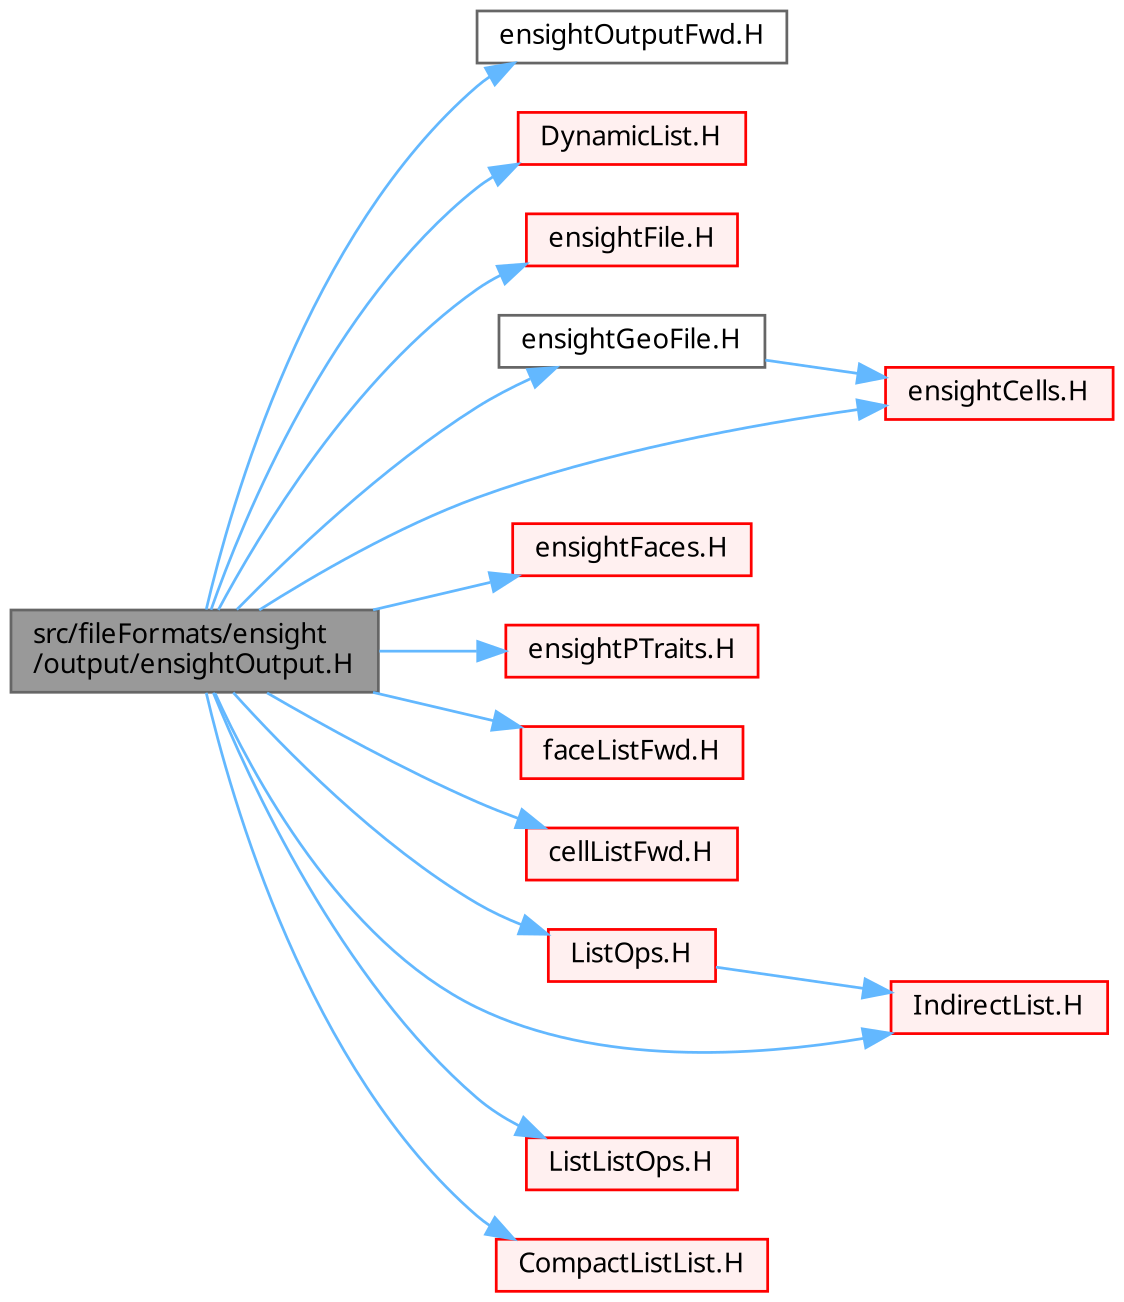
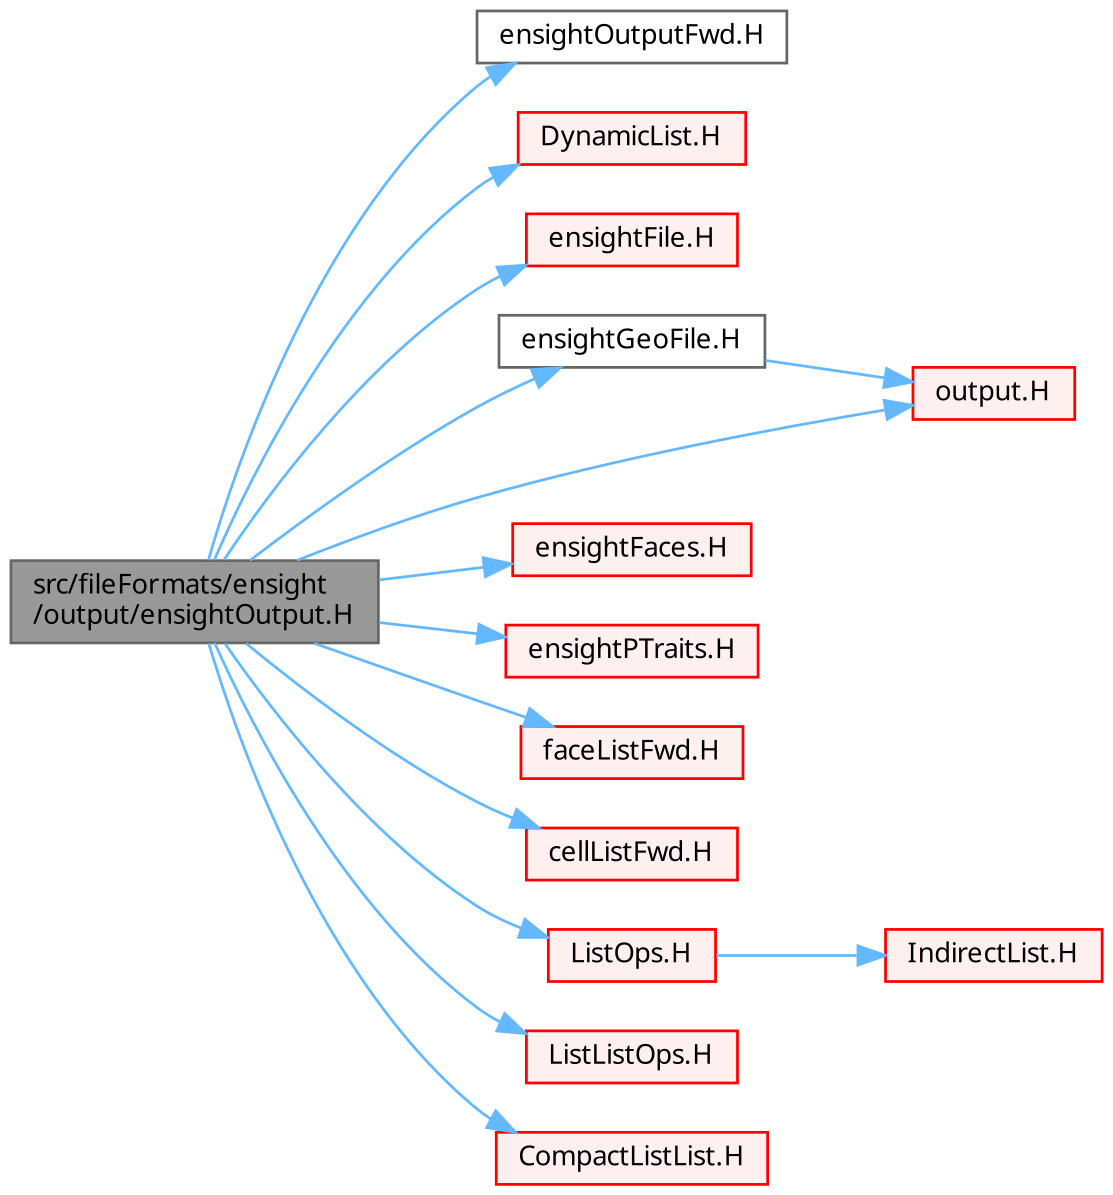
node "ensightCells.H": label "ensightCells.H" -> "output.H"
edge "src/fileFormats/ensight /output/ensightOutput.H" -> "IndirectList.H": removed
